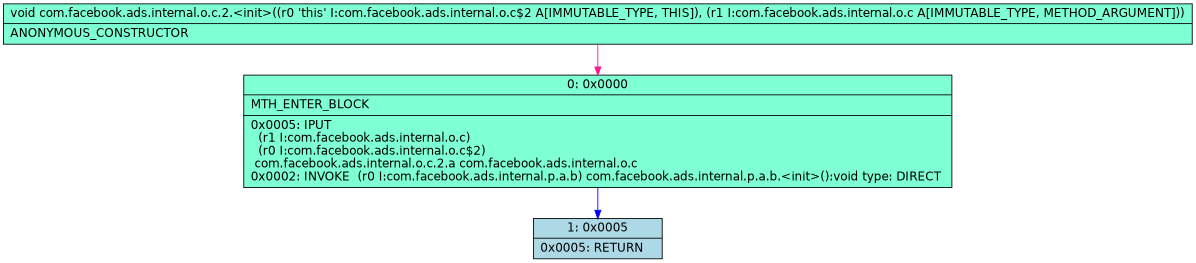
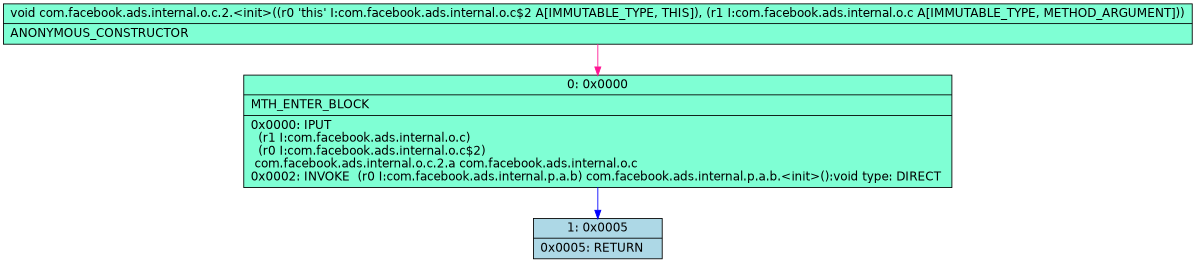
node "0: 0x0000": text "0x0005: IPUT" -> "0x0000: IPUT"
